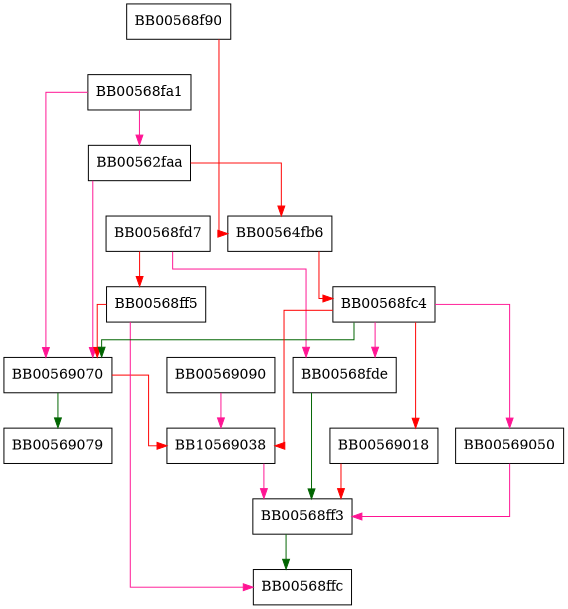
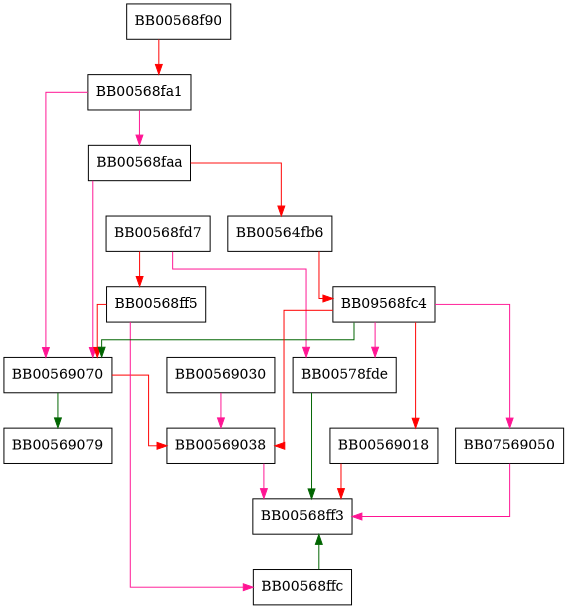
edge "BB00568f90" -> "BB00564fb6": now "BB00568f90" -> "BB00568fa1"
node "BB00562faa": label "BB00562faa" -> "BB00568faa"
node "BB00568fc4": label "BB00568fc4" -> "BB09568fc4"
node "BB00569090": label "BB00569090" -> "BB00569030"
node "BB00568fde": label "BB00568fde" -> "BB00578fde"
node "BB10569038": label "BB10569038" -> "BB00569038"
node "BB00569050": label "BB00569050" -> "BB07569050"
edge "BB00568ff3" -> "BB00568ffc": reversed
